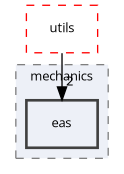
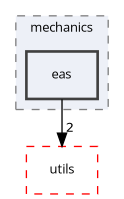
edge "utils" -> "eas": reversed
